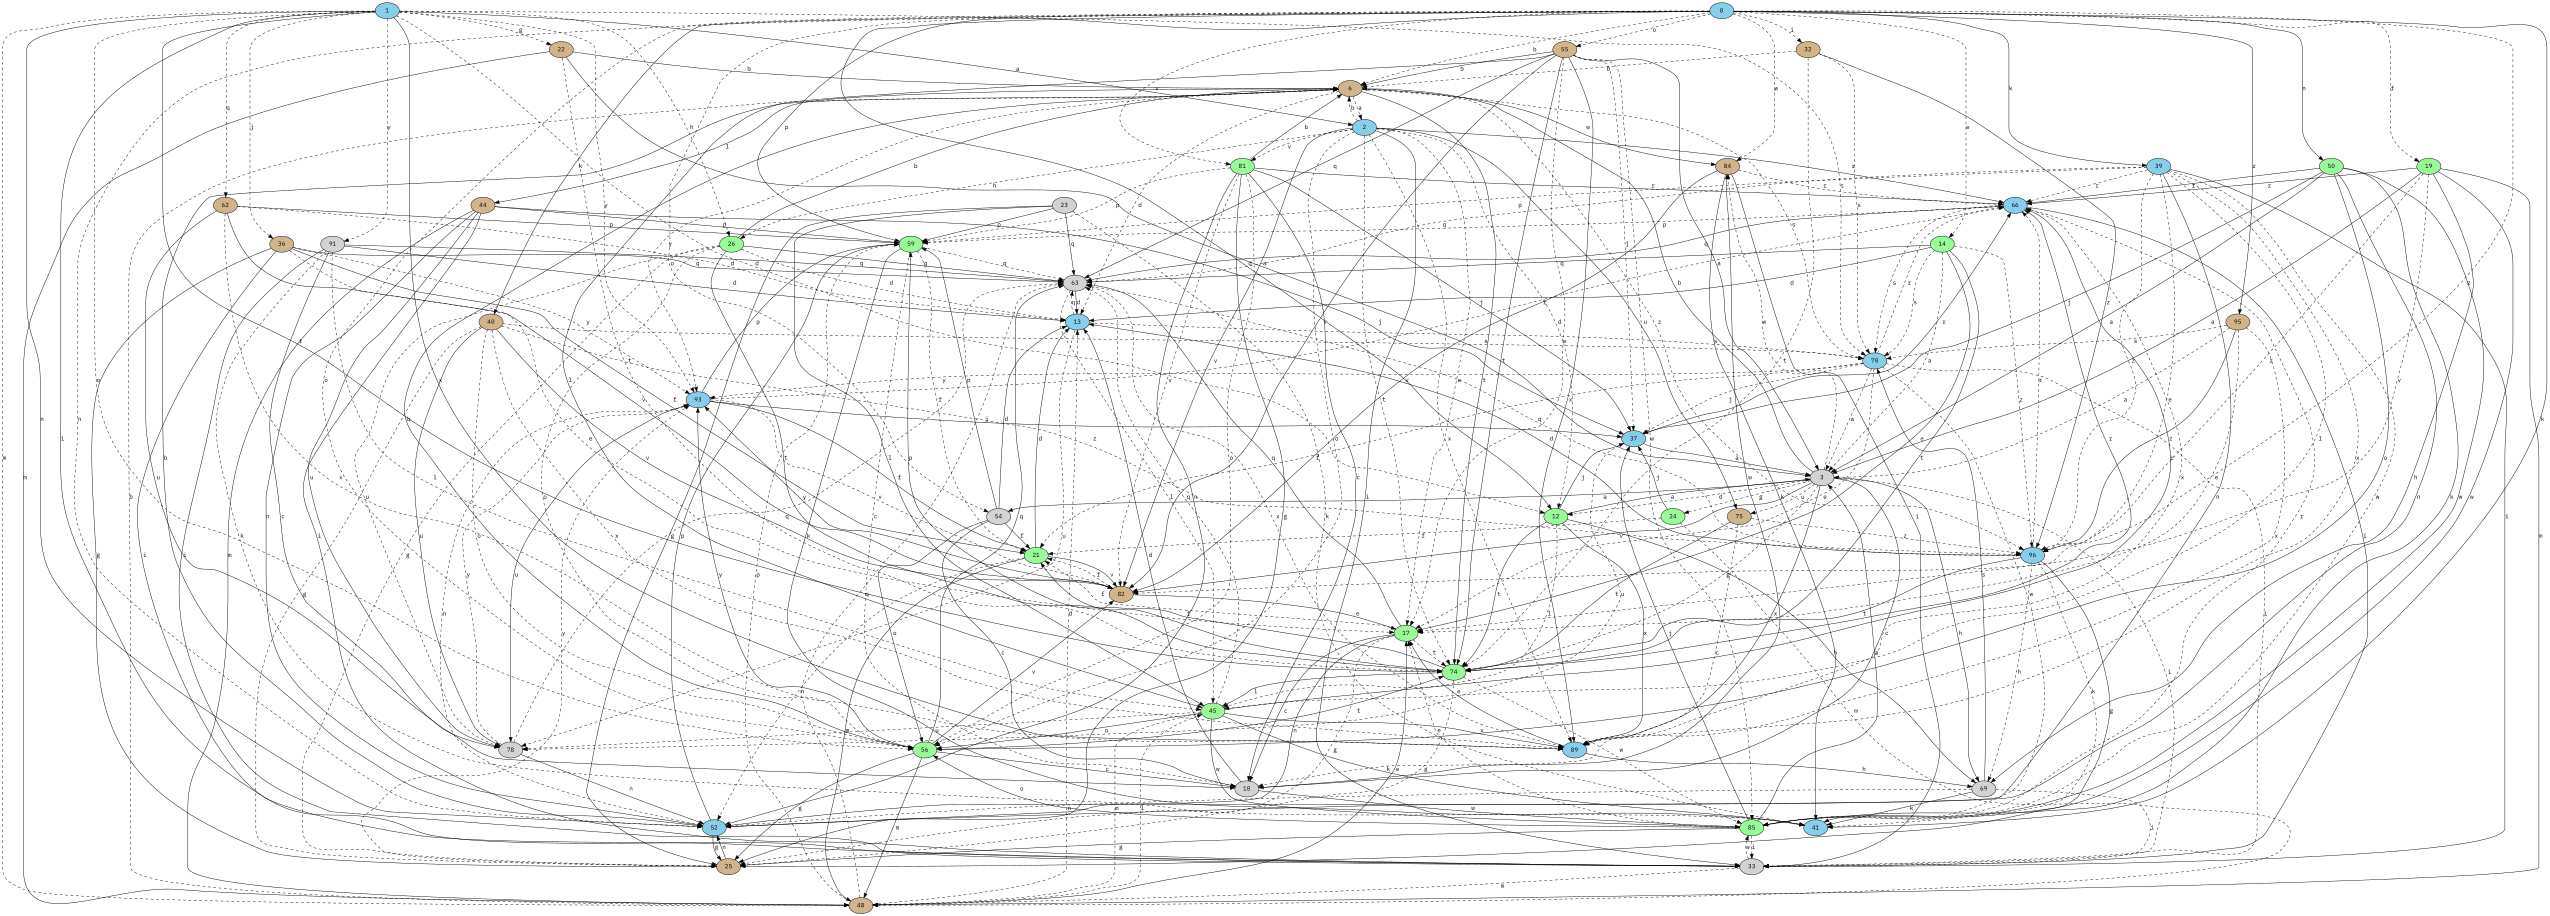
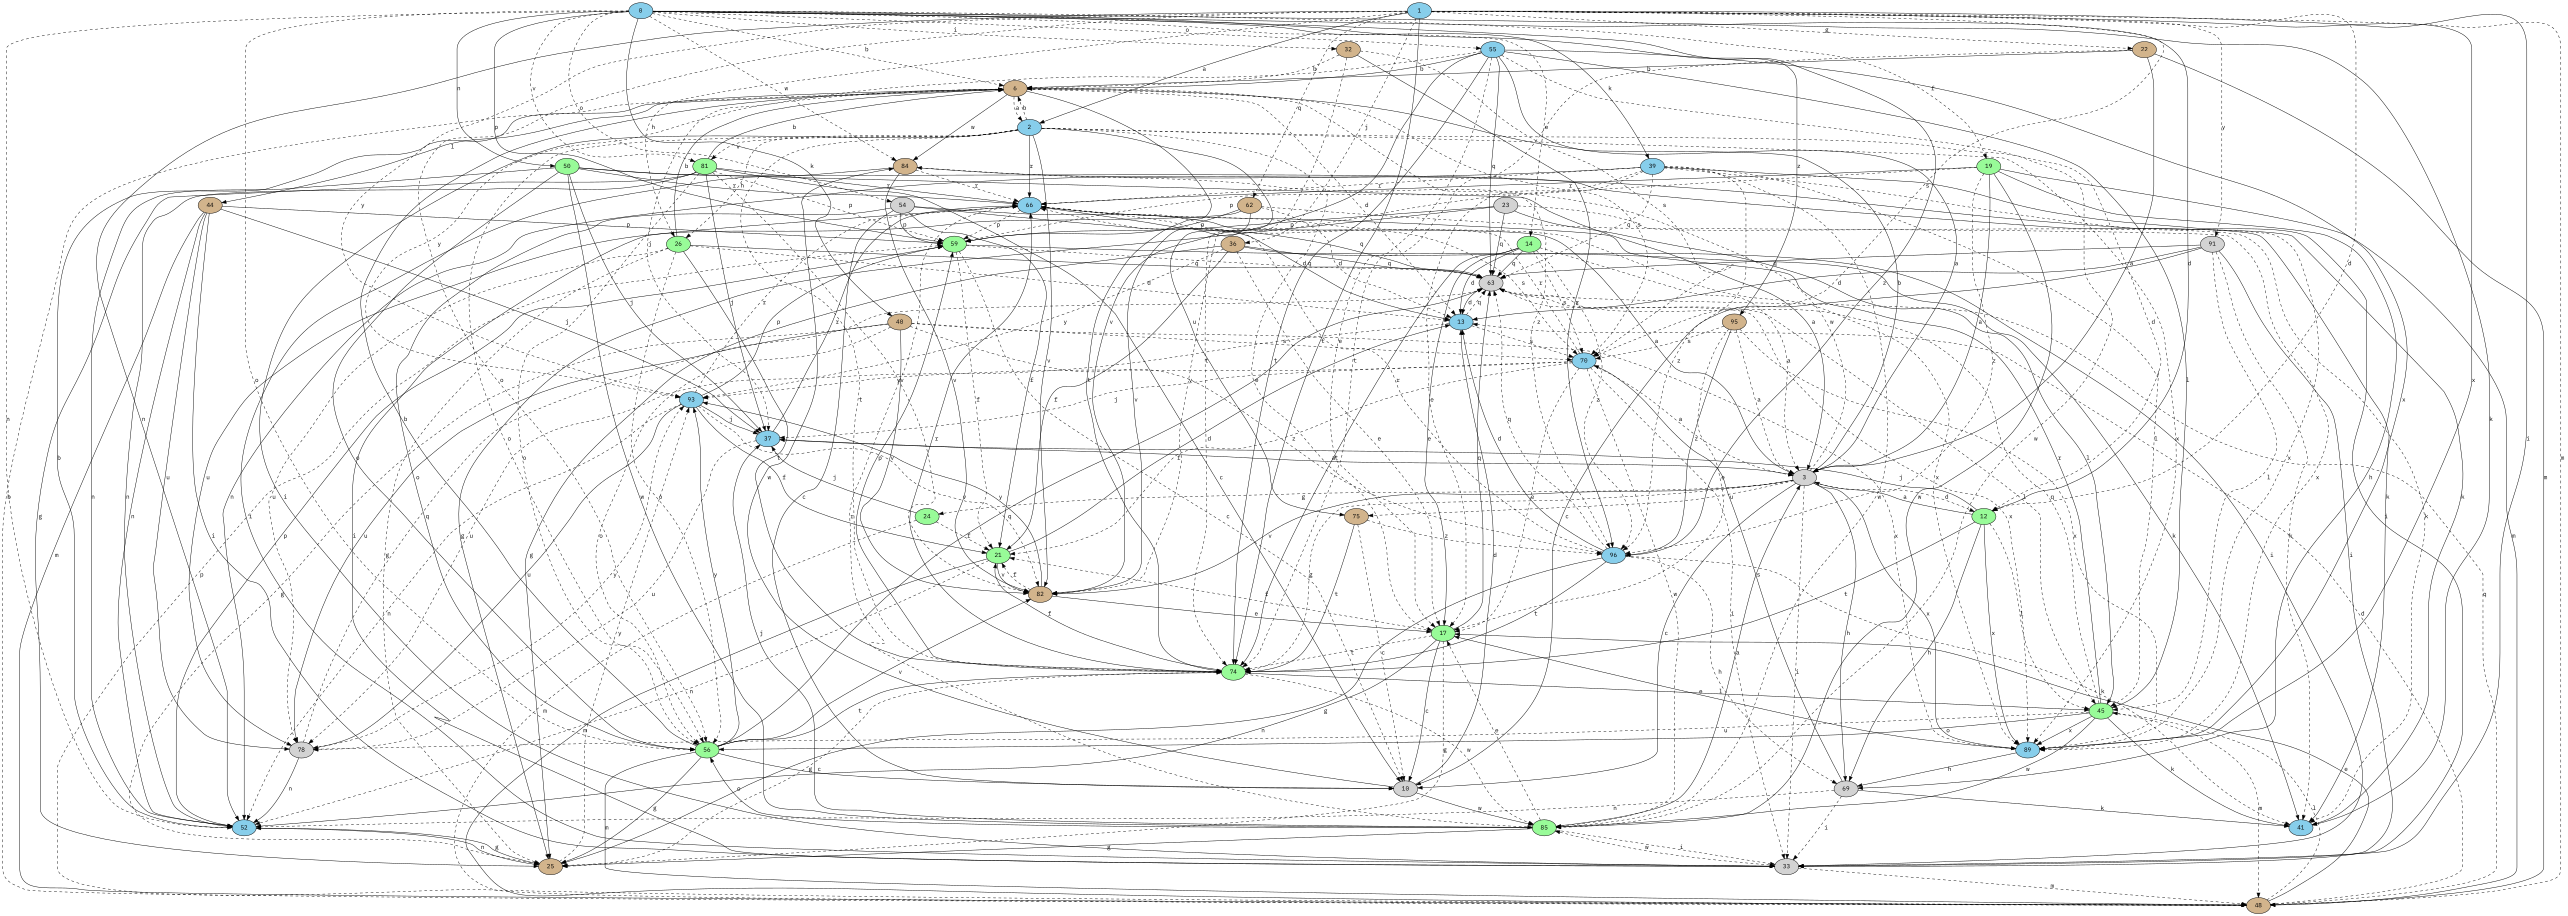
edge "0" -> "96": style dashed -> solid
node "55": fillcolor tan -> skyblue
edge "3" -> "54": reversed
